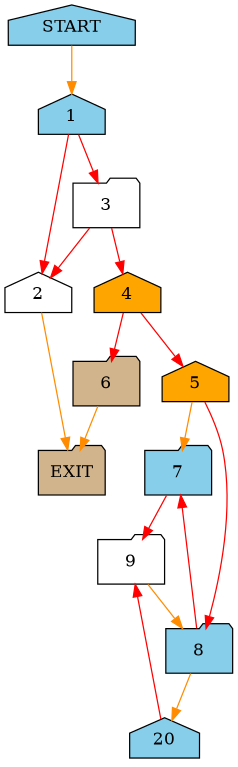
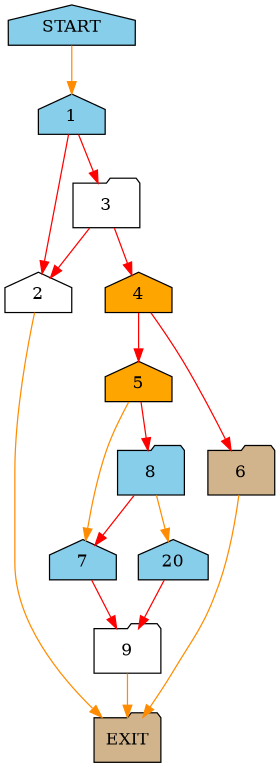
node "7": shape folder -> house
edge "9" -> "8": now "9" -> "EXIT"
